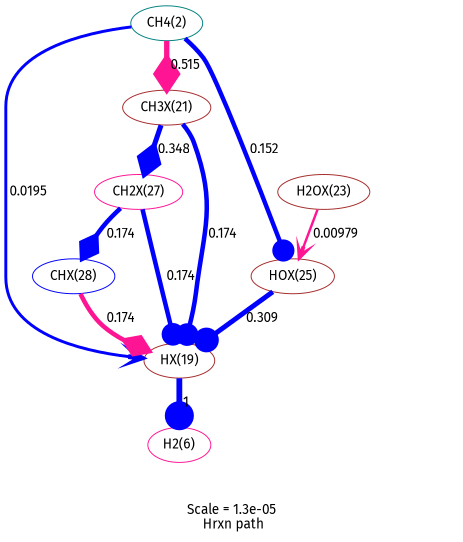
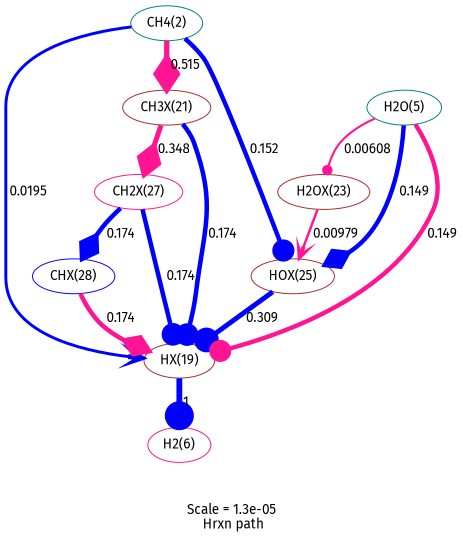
node "H2O(5)": added
edge "CH3X(21)" -> "CH2X(27)": color blue -> deeppink
